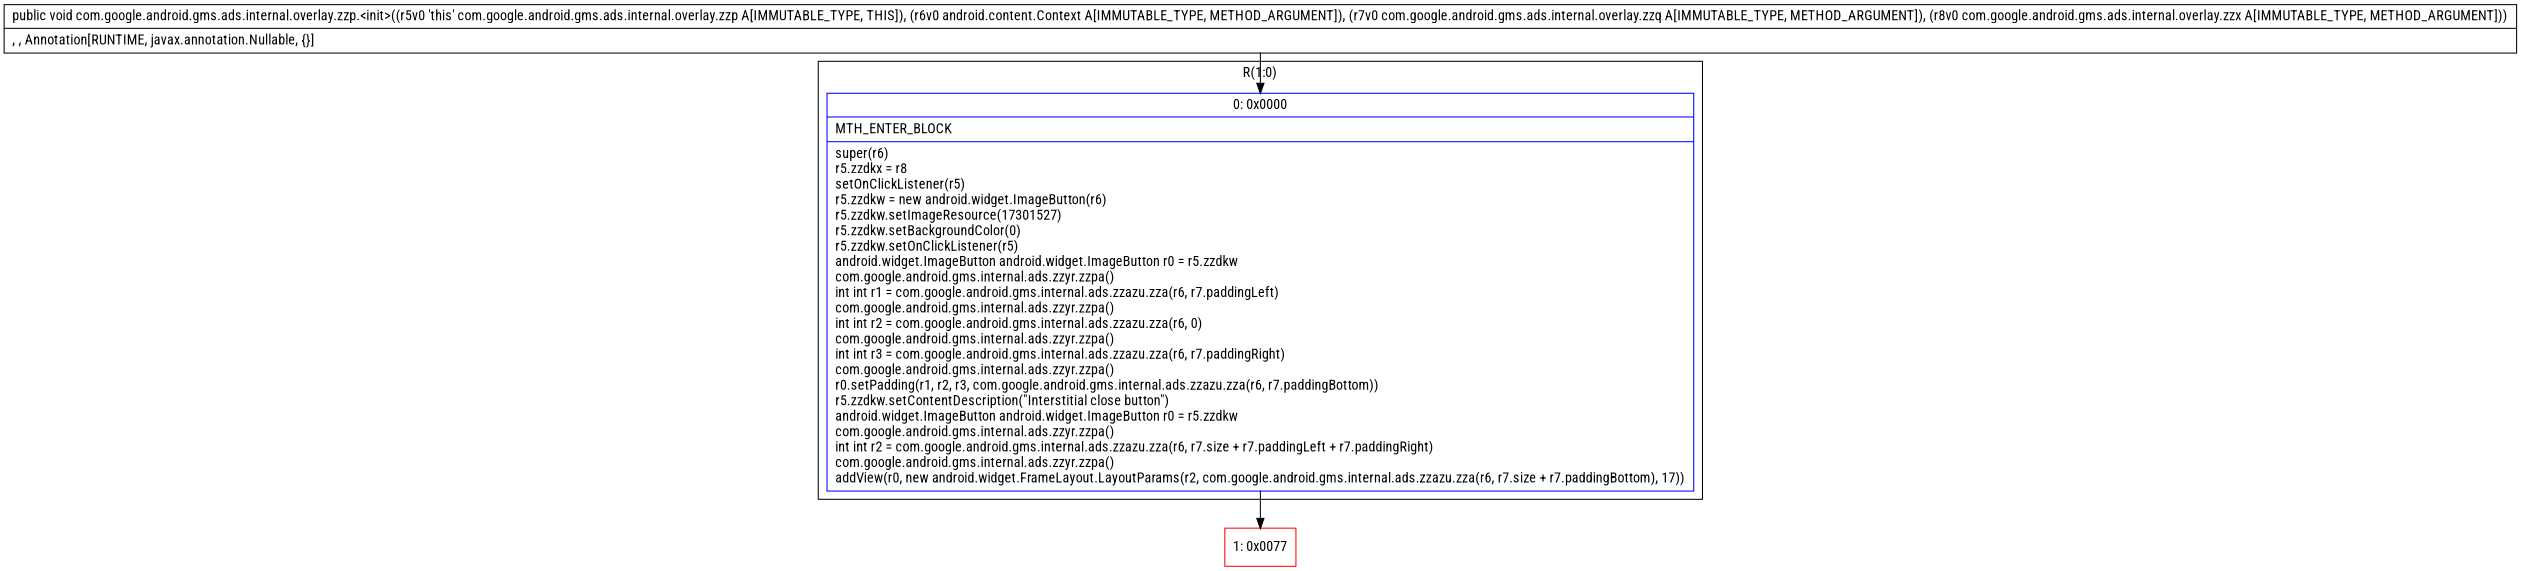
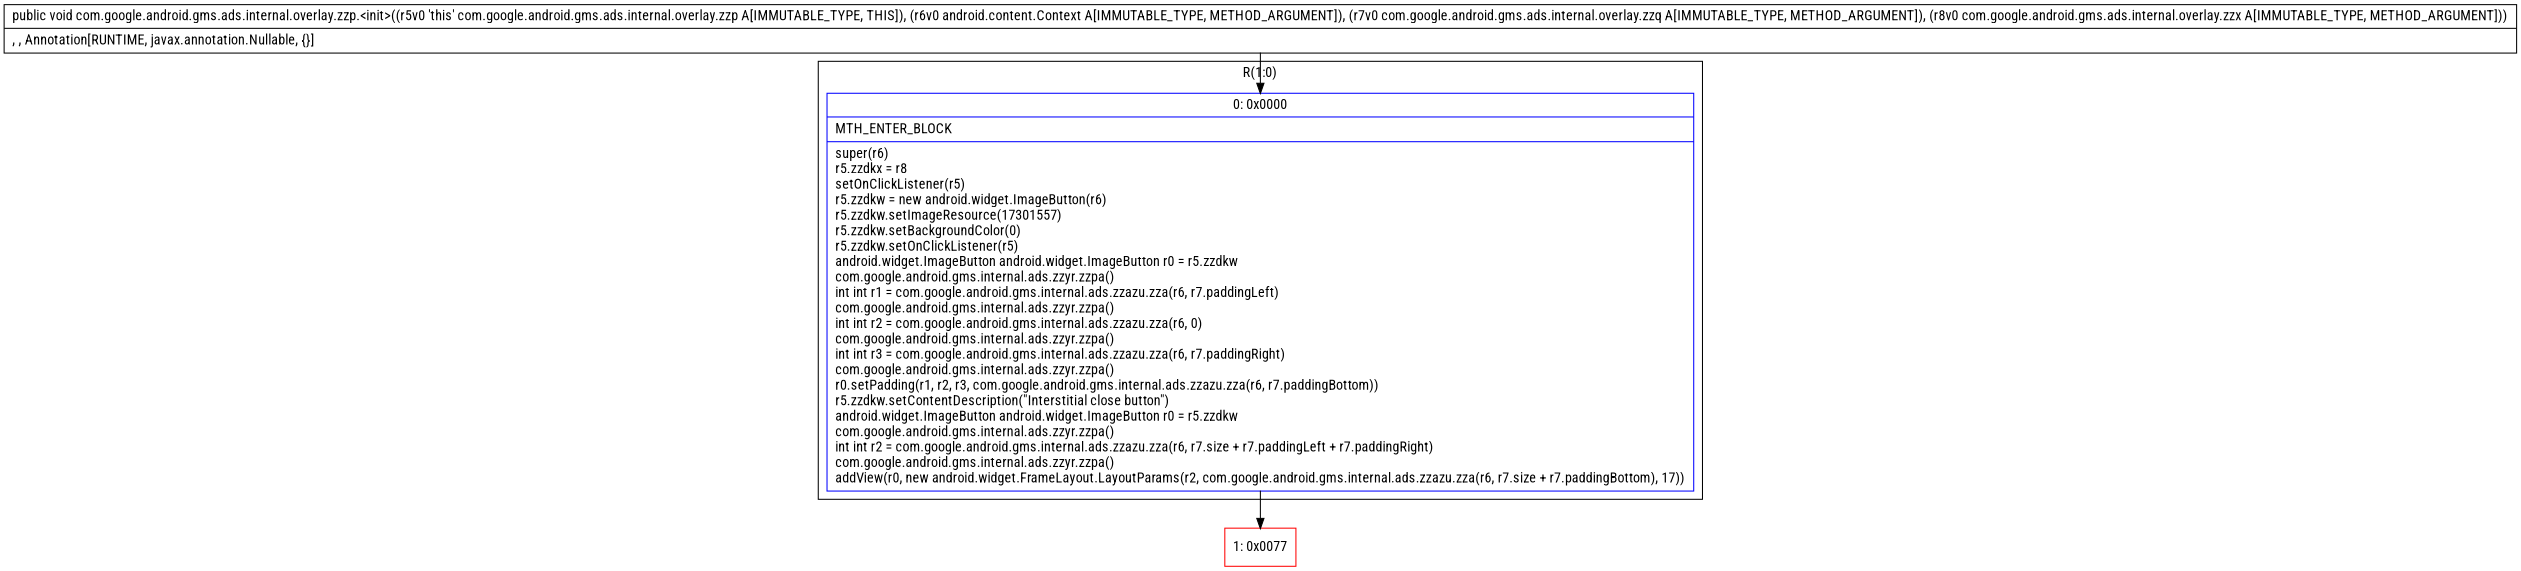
node "0: 0x0000": text "r5.zzdkw.setImageResource(17301527)" -> "r5.zzdkw.setImageResource(17301557)"
